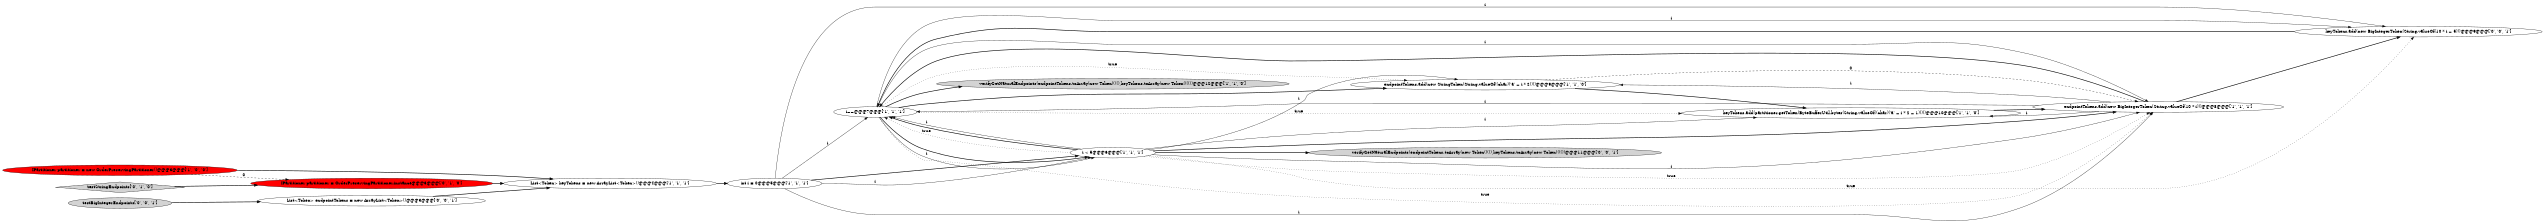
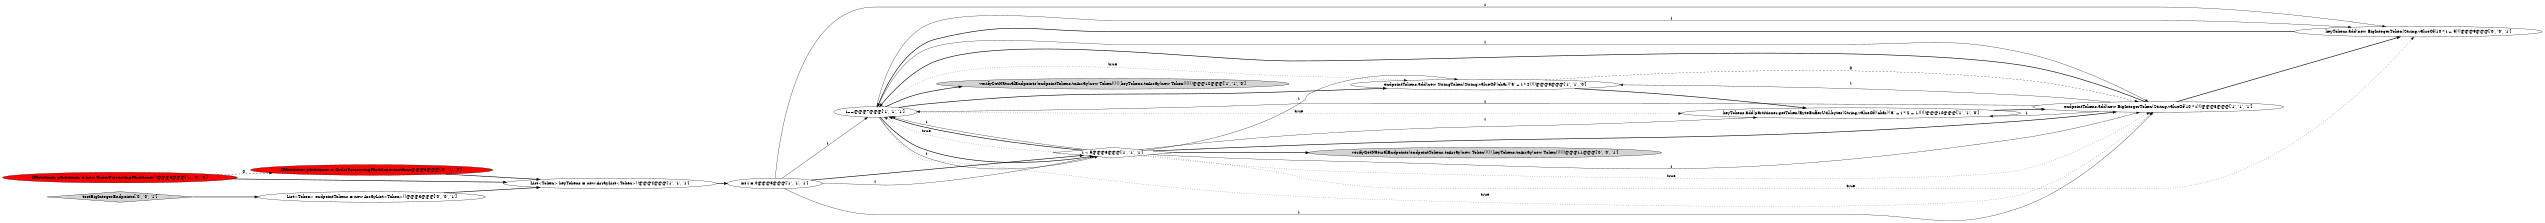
node "i < 5@@@6@@@['1', '1', '1']": shape ellipse -> diamond
node "testStringEndpoints['0', '1', '0']": removed
node "testBigIntegerEndpoints['0', '0', '1']": shape ellipse -> diamond
